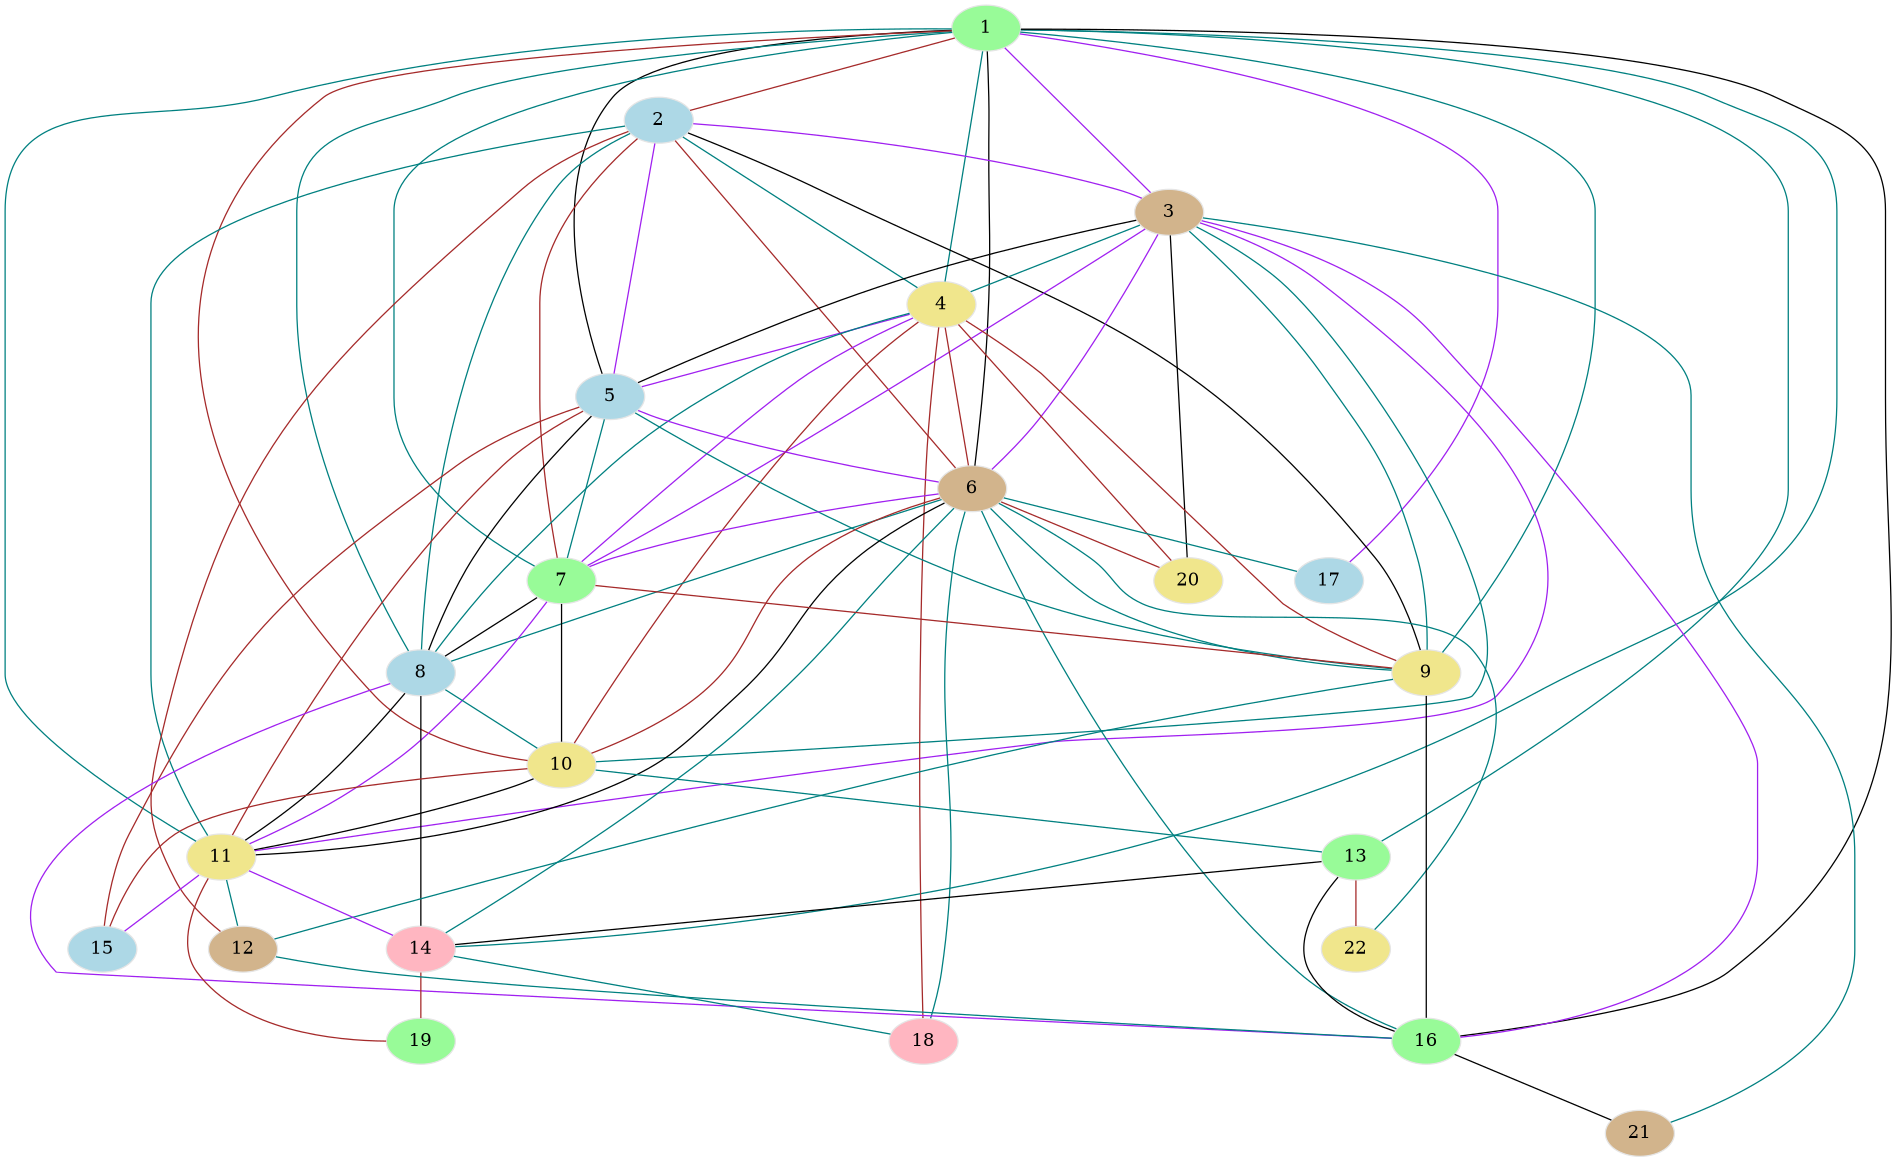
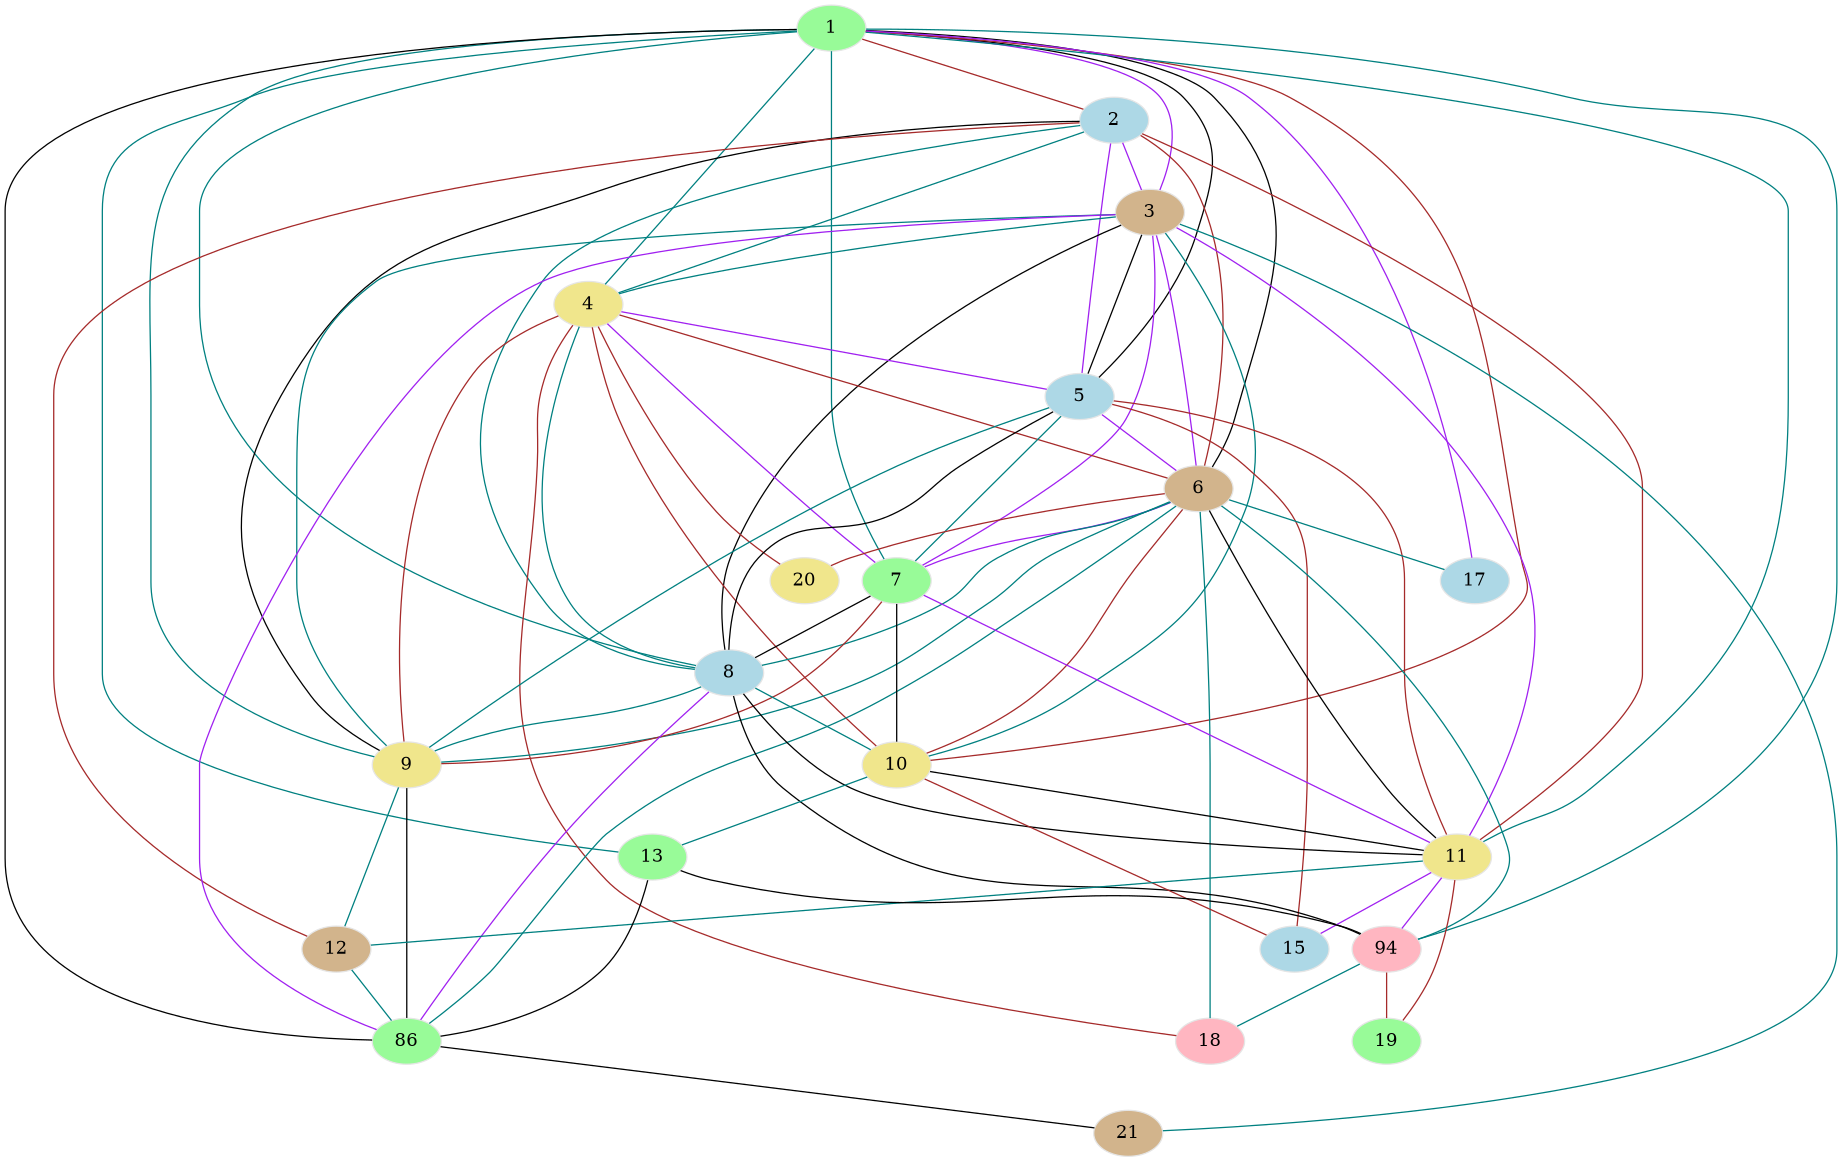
edge "2" -- "11": color teal -> brown
edge "2" -- "7": removed
edge "3" -- "20": now "3" -- "8"
edge "8" -- "9": added
node "14": label "14" -> "94"
node "22": removed
node "16": label "16" -> "86"
